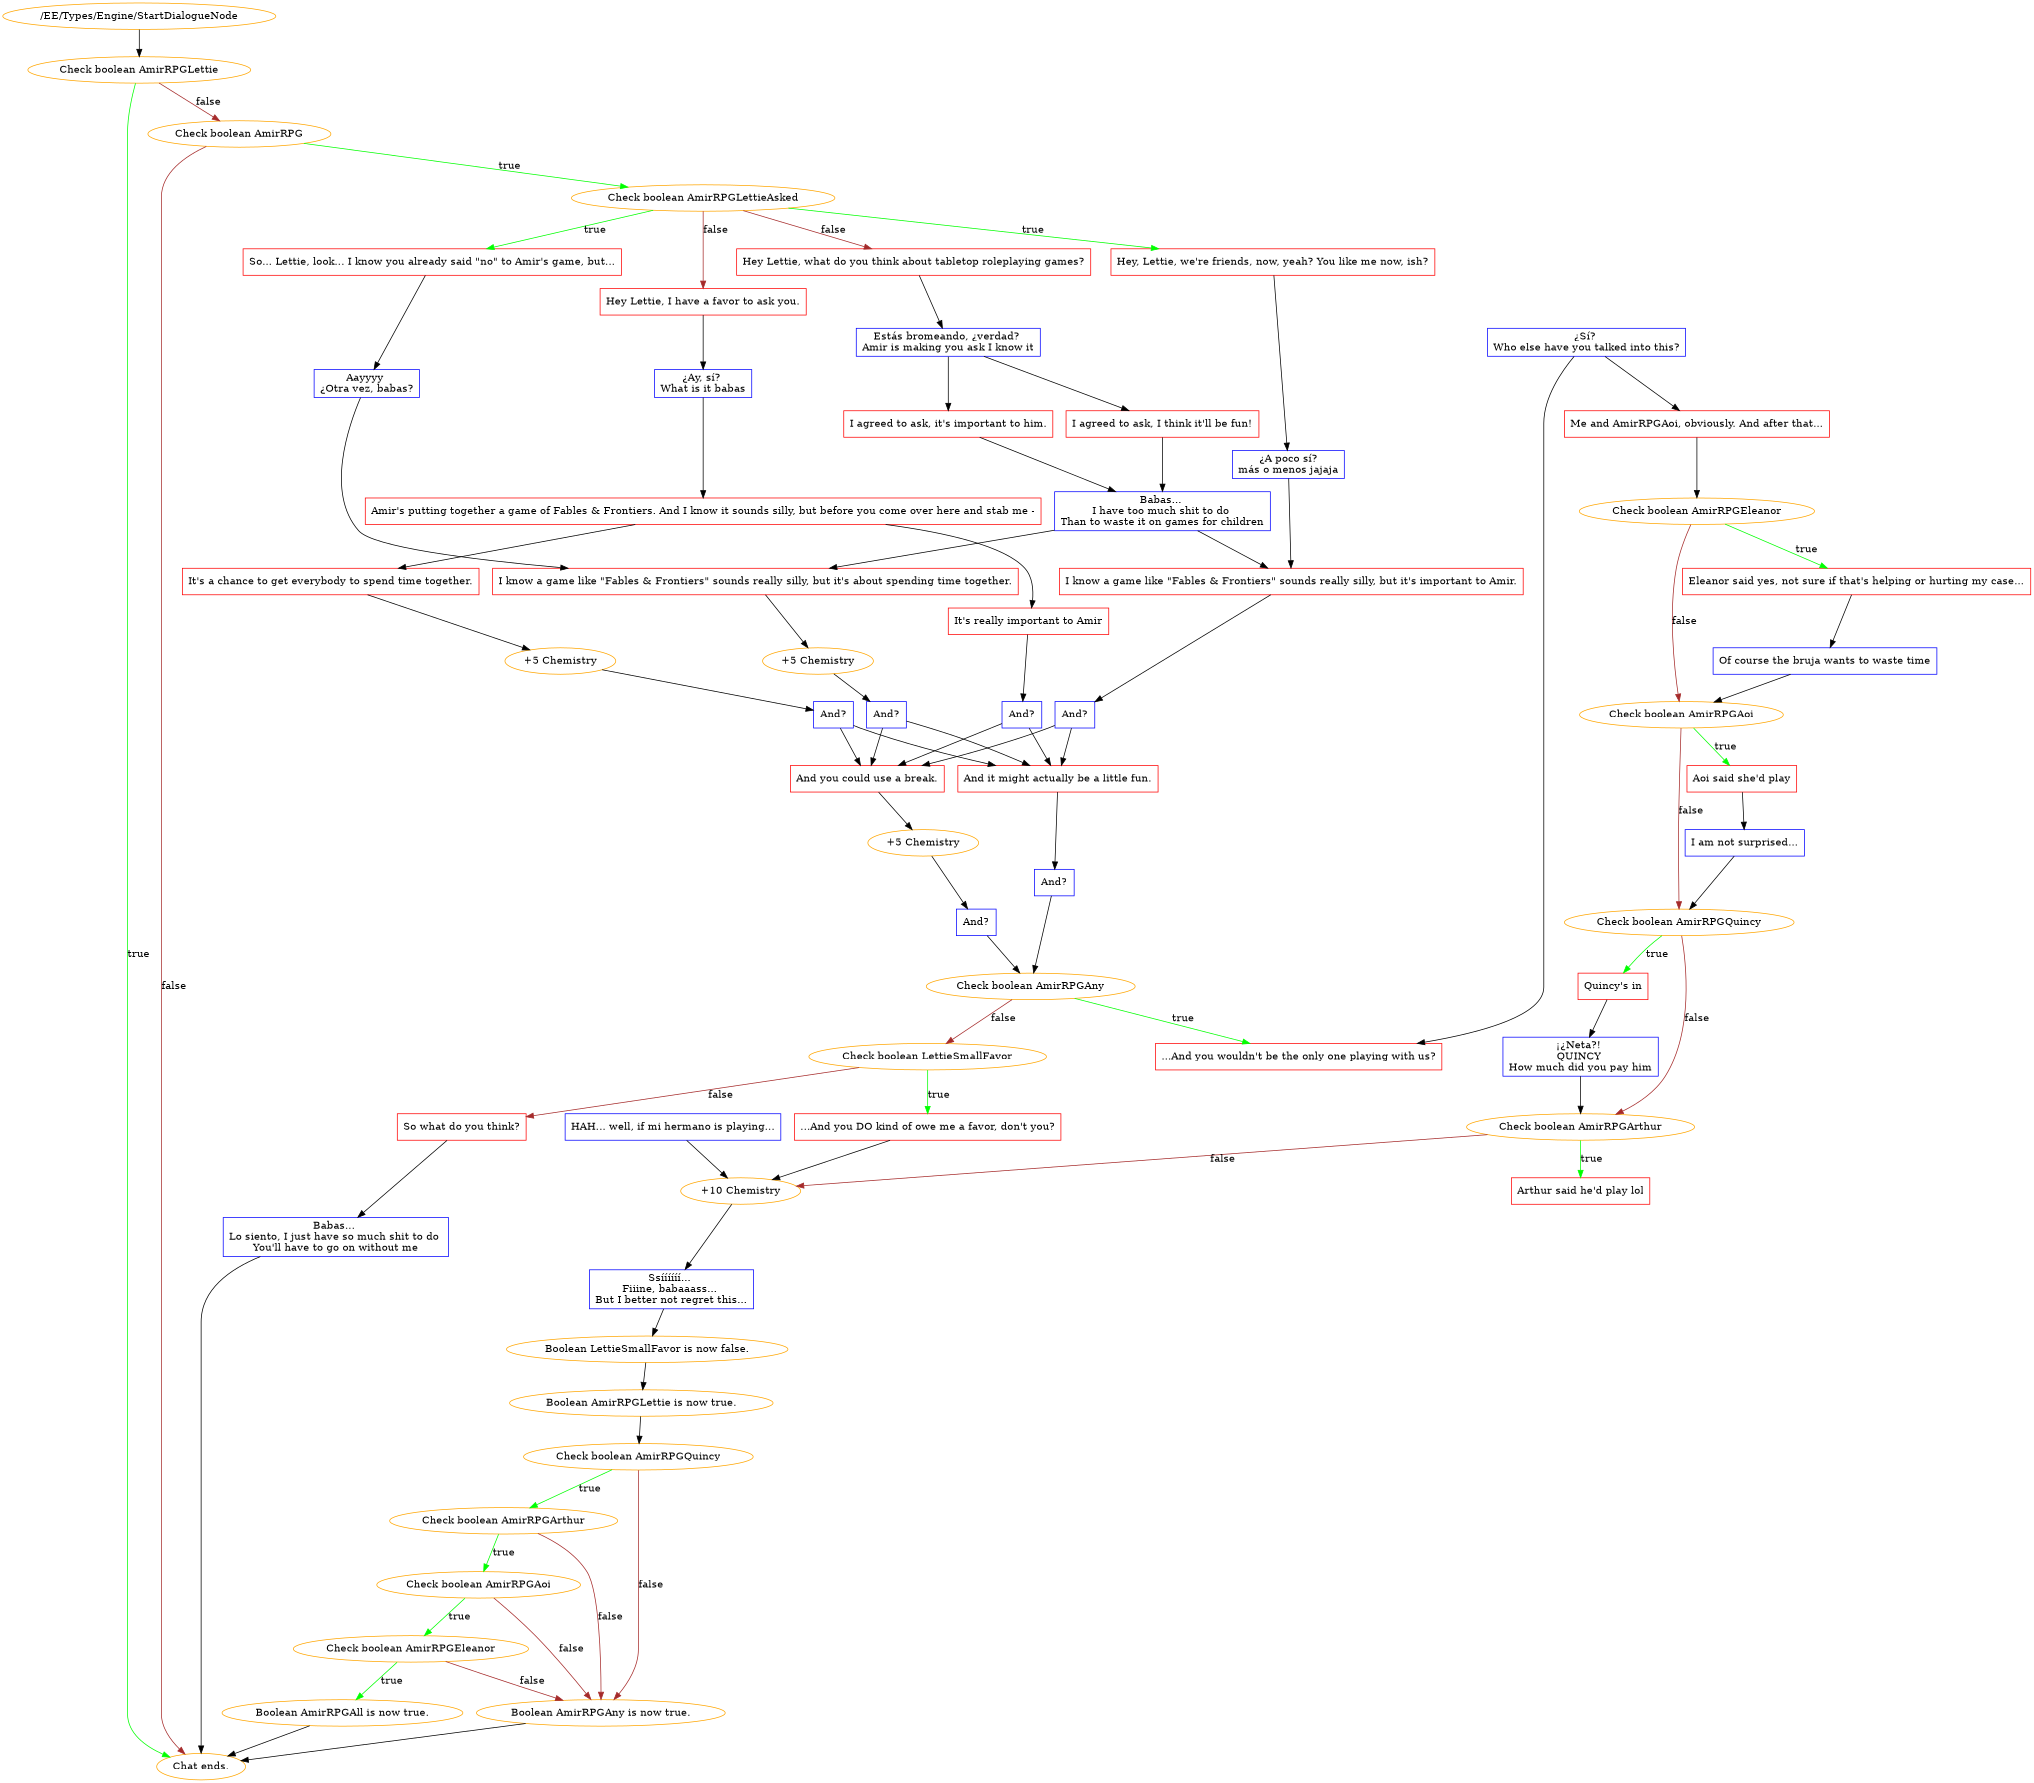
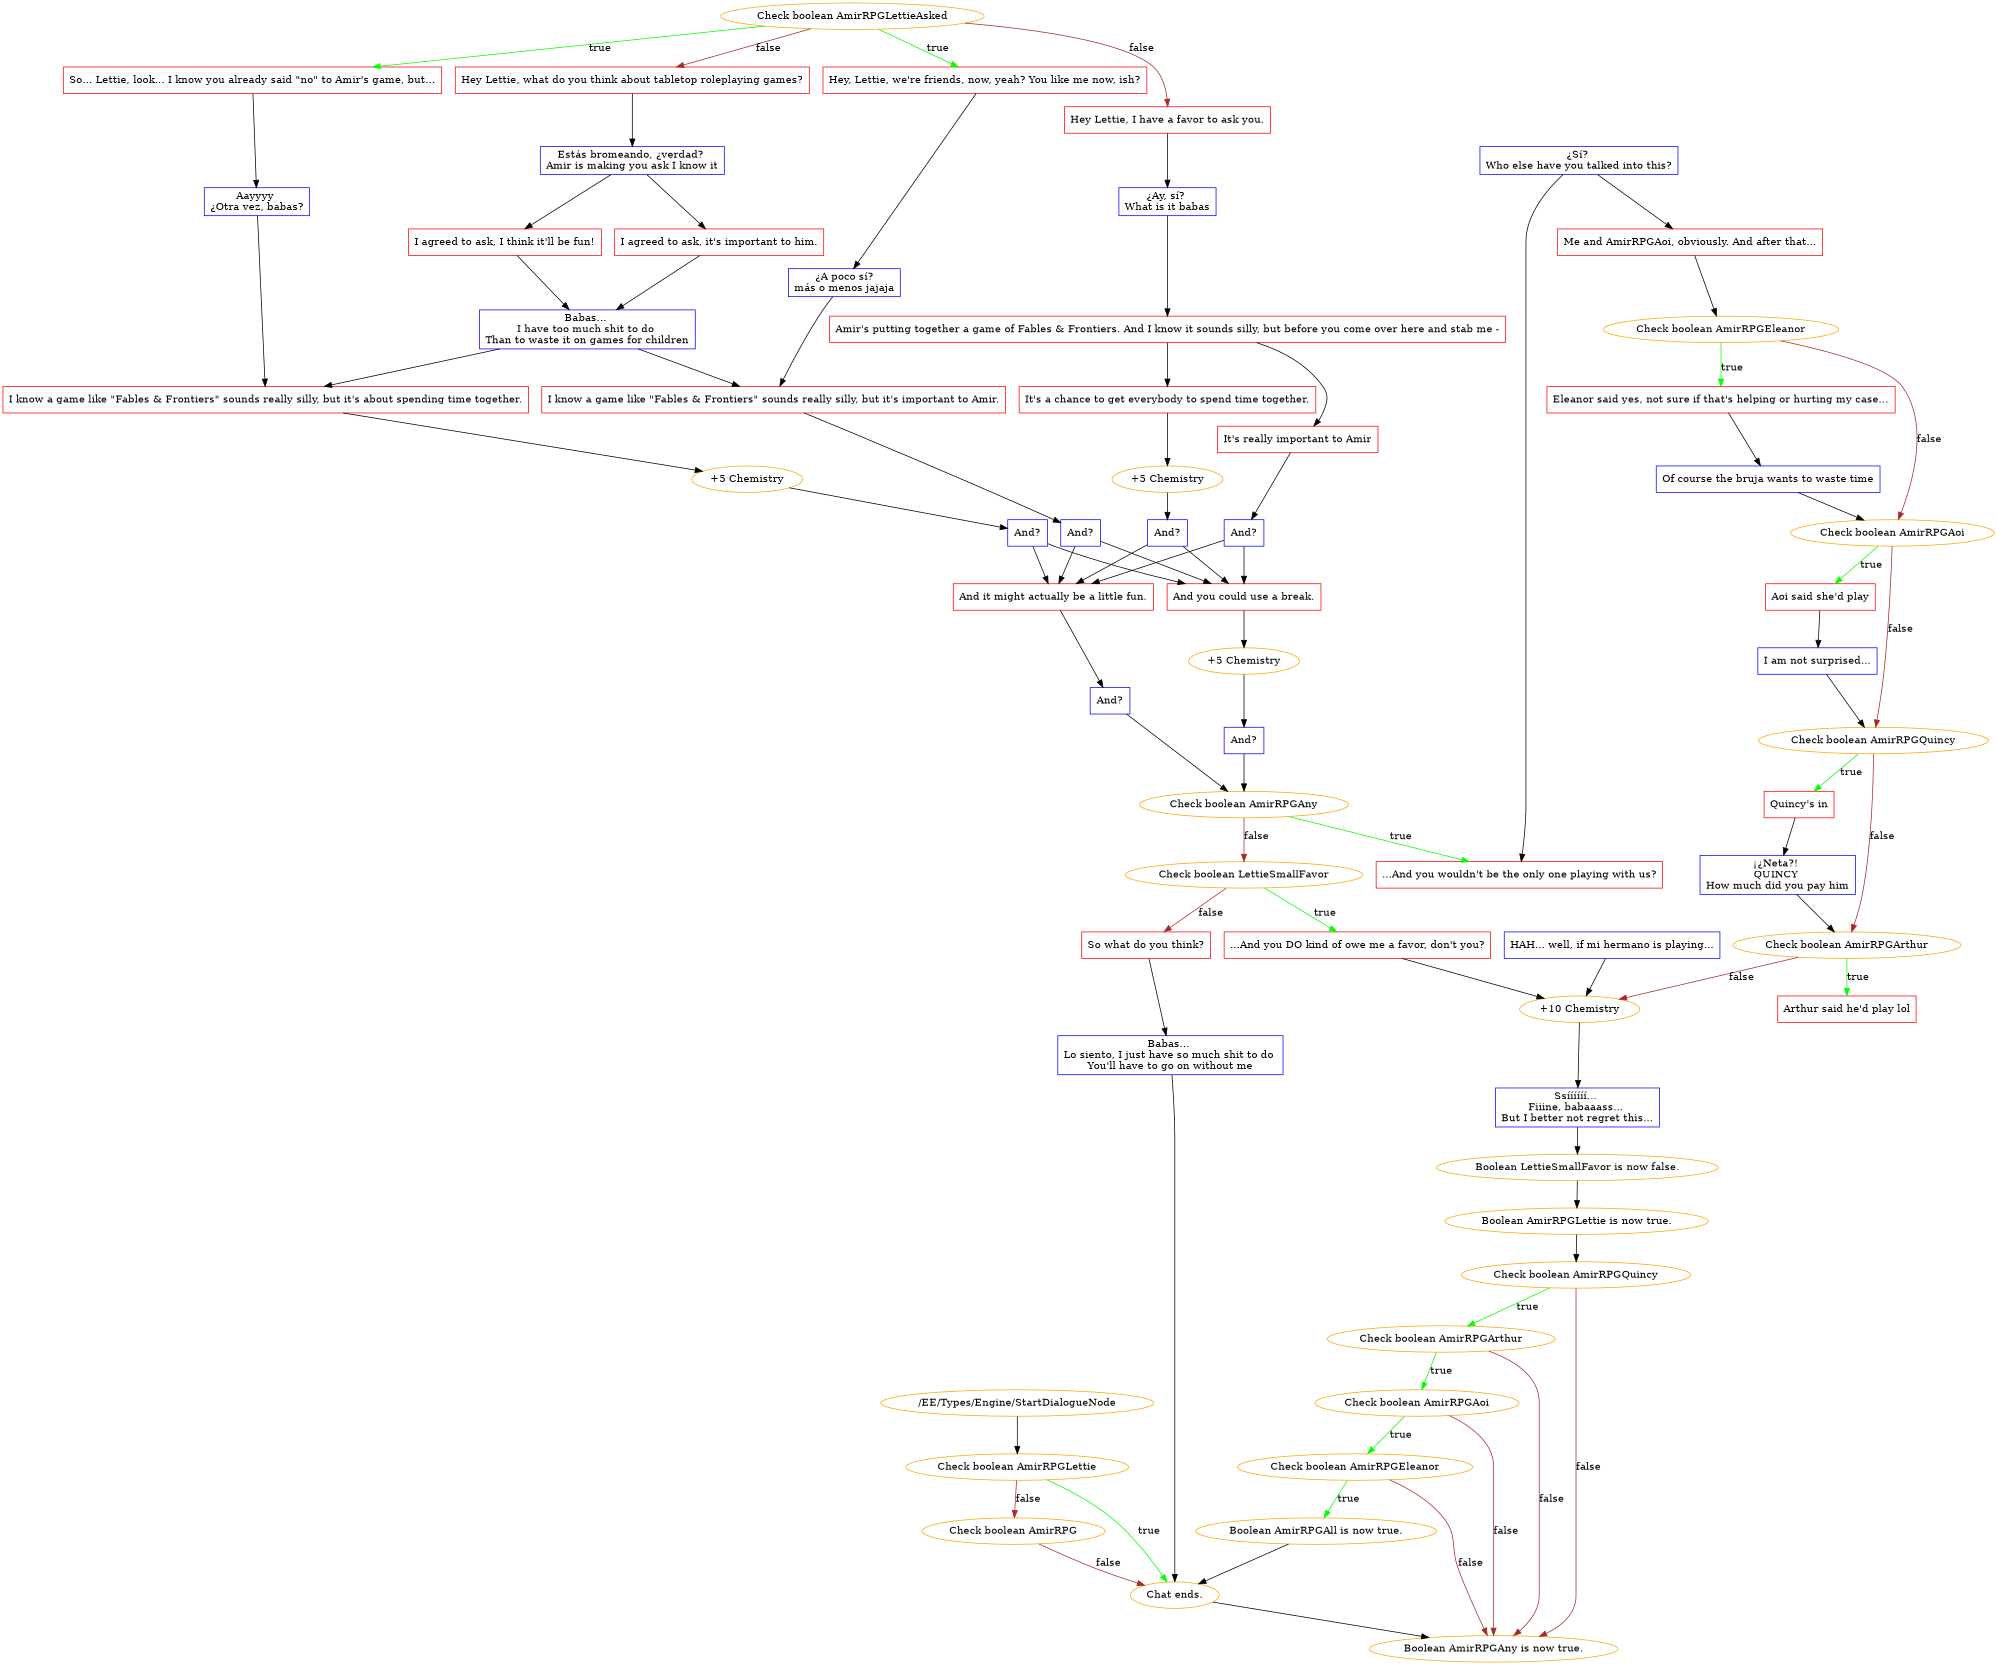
edge "Check boolean AmirRPG" -> "Check boolean AmirRPGLettieAsked": removed, label "true"
edge "Boolean AmirRPGAny is now true." -> "Chat ends.": reversed
